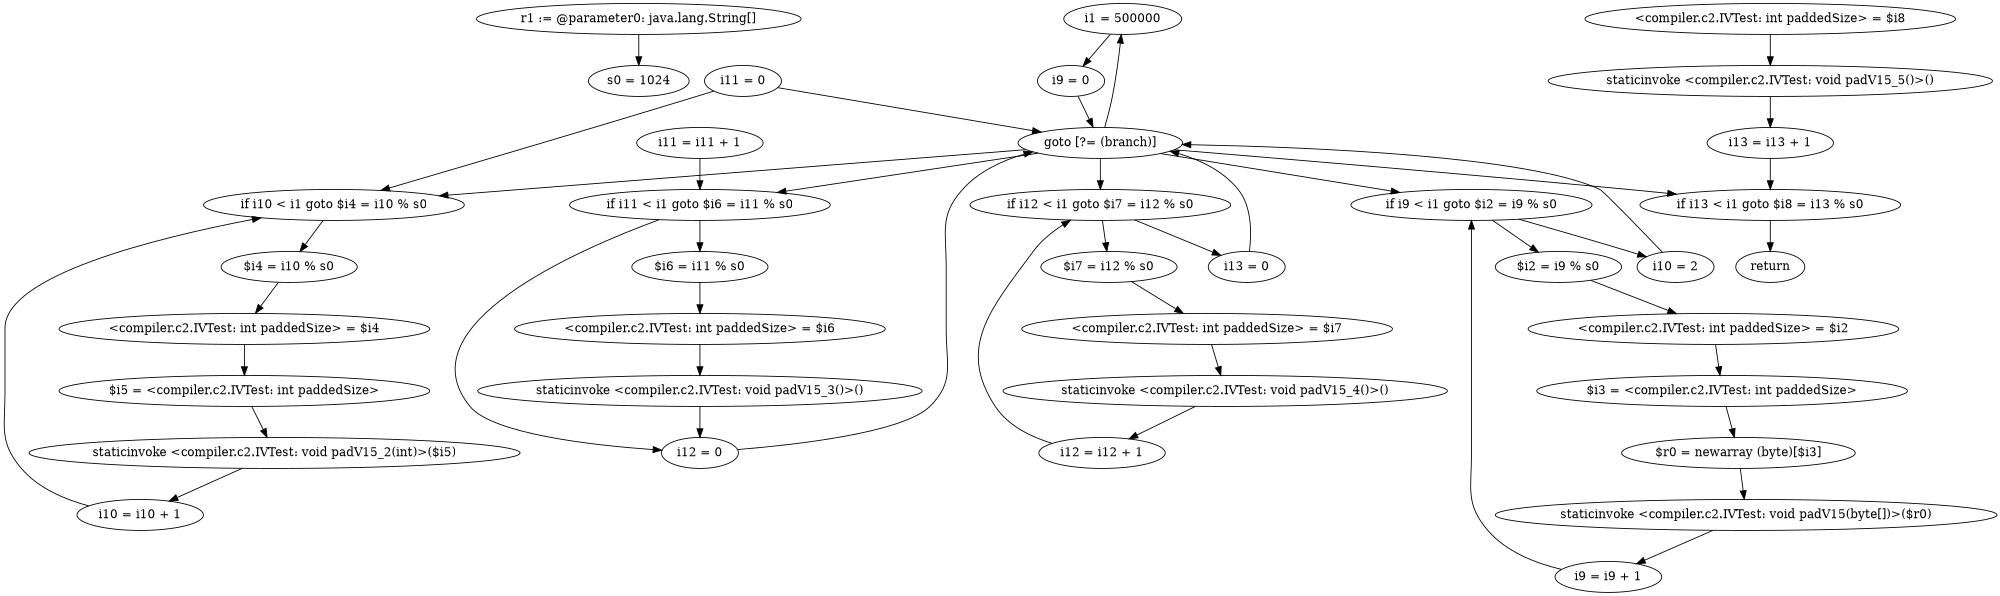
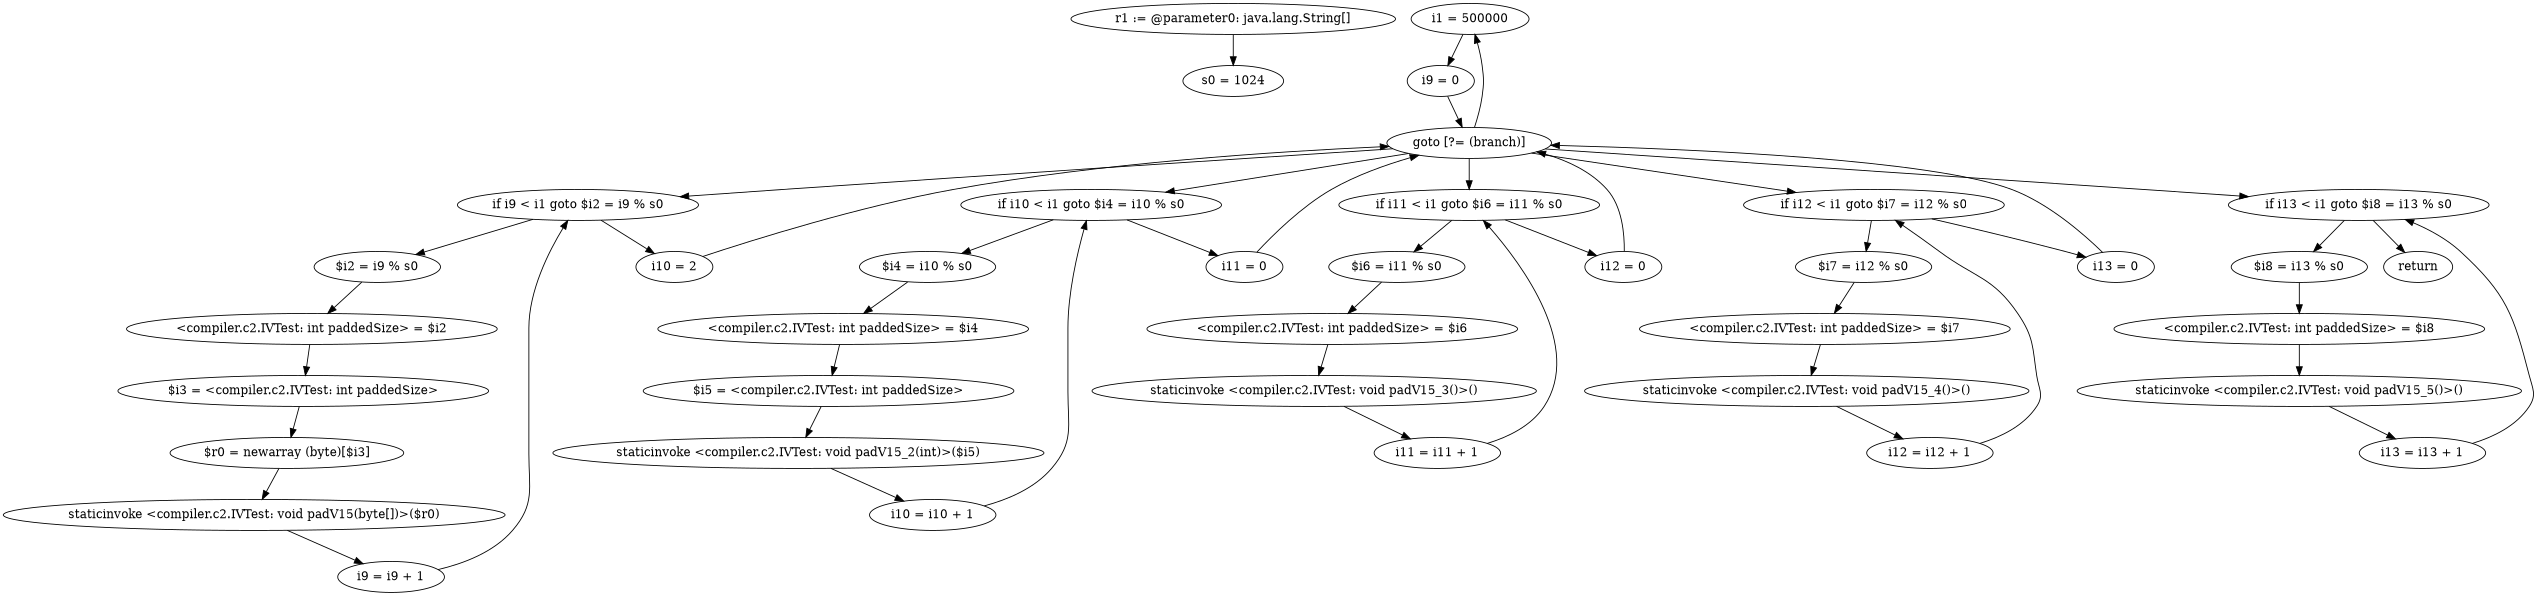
edge "i11 = 0" -> "if i10 < i1 goto $i4 = i10 % s0": reversed
node "$i8 = i13 % s0": added
edge "staticinvoke <compiler.c2.IVTest: void padV15_3()>()" -> "i12 = 0": now "staticinvoke <compiler.c2.IVTest: void padV15_3()>()" -> "i11 = i11 + 1"
